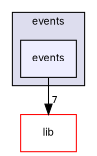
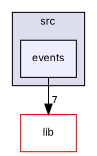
cluster "events": label "events" -> "src"
